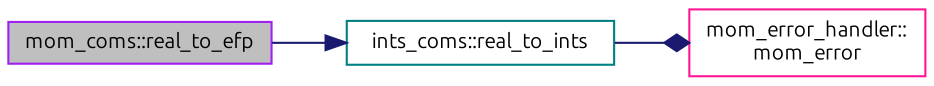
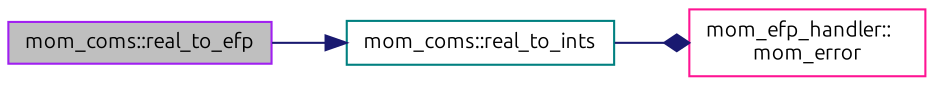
node "ints_coms::real_to_ints": label "ints_coms::real_to_ints" -> "mom_coms::real_to_ints"
node "mom_error_handler:: mom_error": label "mom_error_handler:: mom_error" -> "mom_efp_handler:: mom_error"
